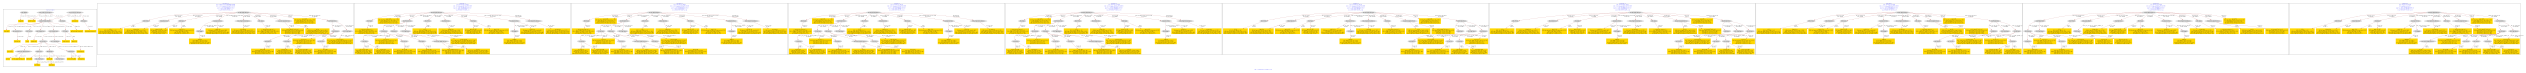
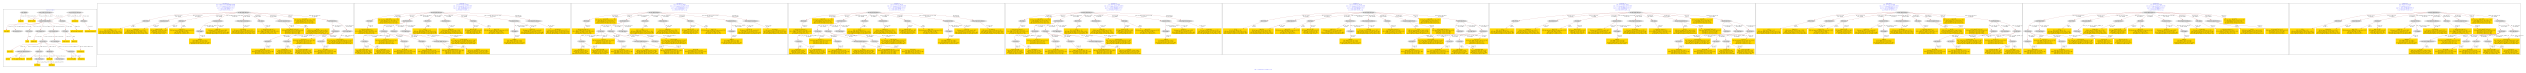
node "creditLine": removed
